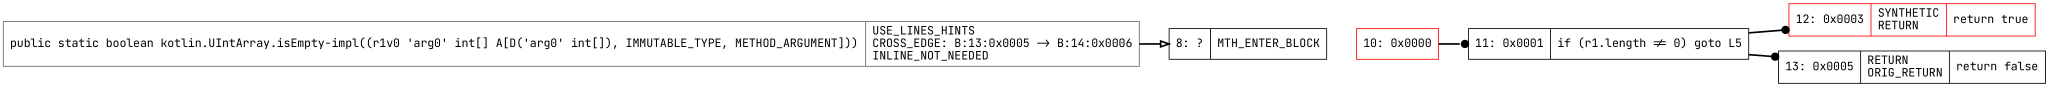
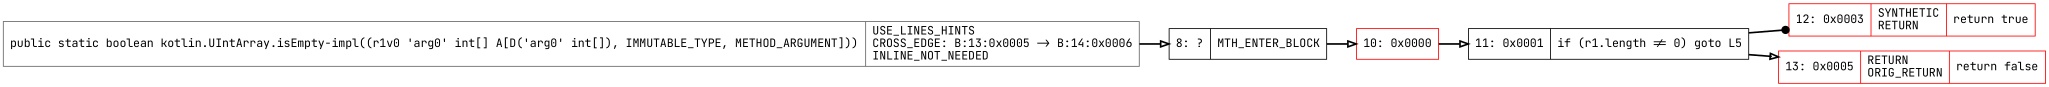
edge "8: ?" -> "10: 0x0000": added
edge "10: 0x0000" -> "11: 0x0001": arrowhead dot -> onormal
edge "11: 0x0001" -> "13: 0x0005": arrowhead dot -> onormal
node "13: 0x0005": color black -> red
